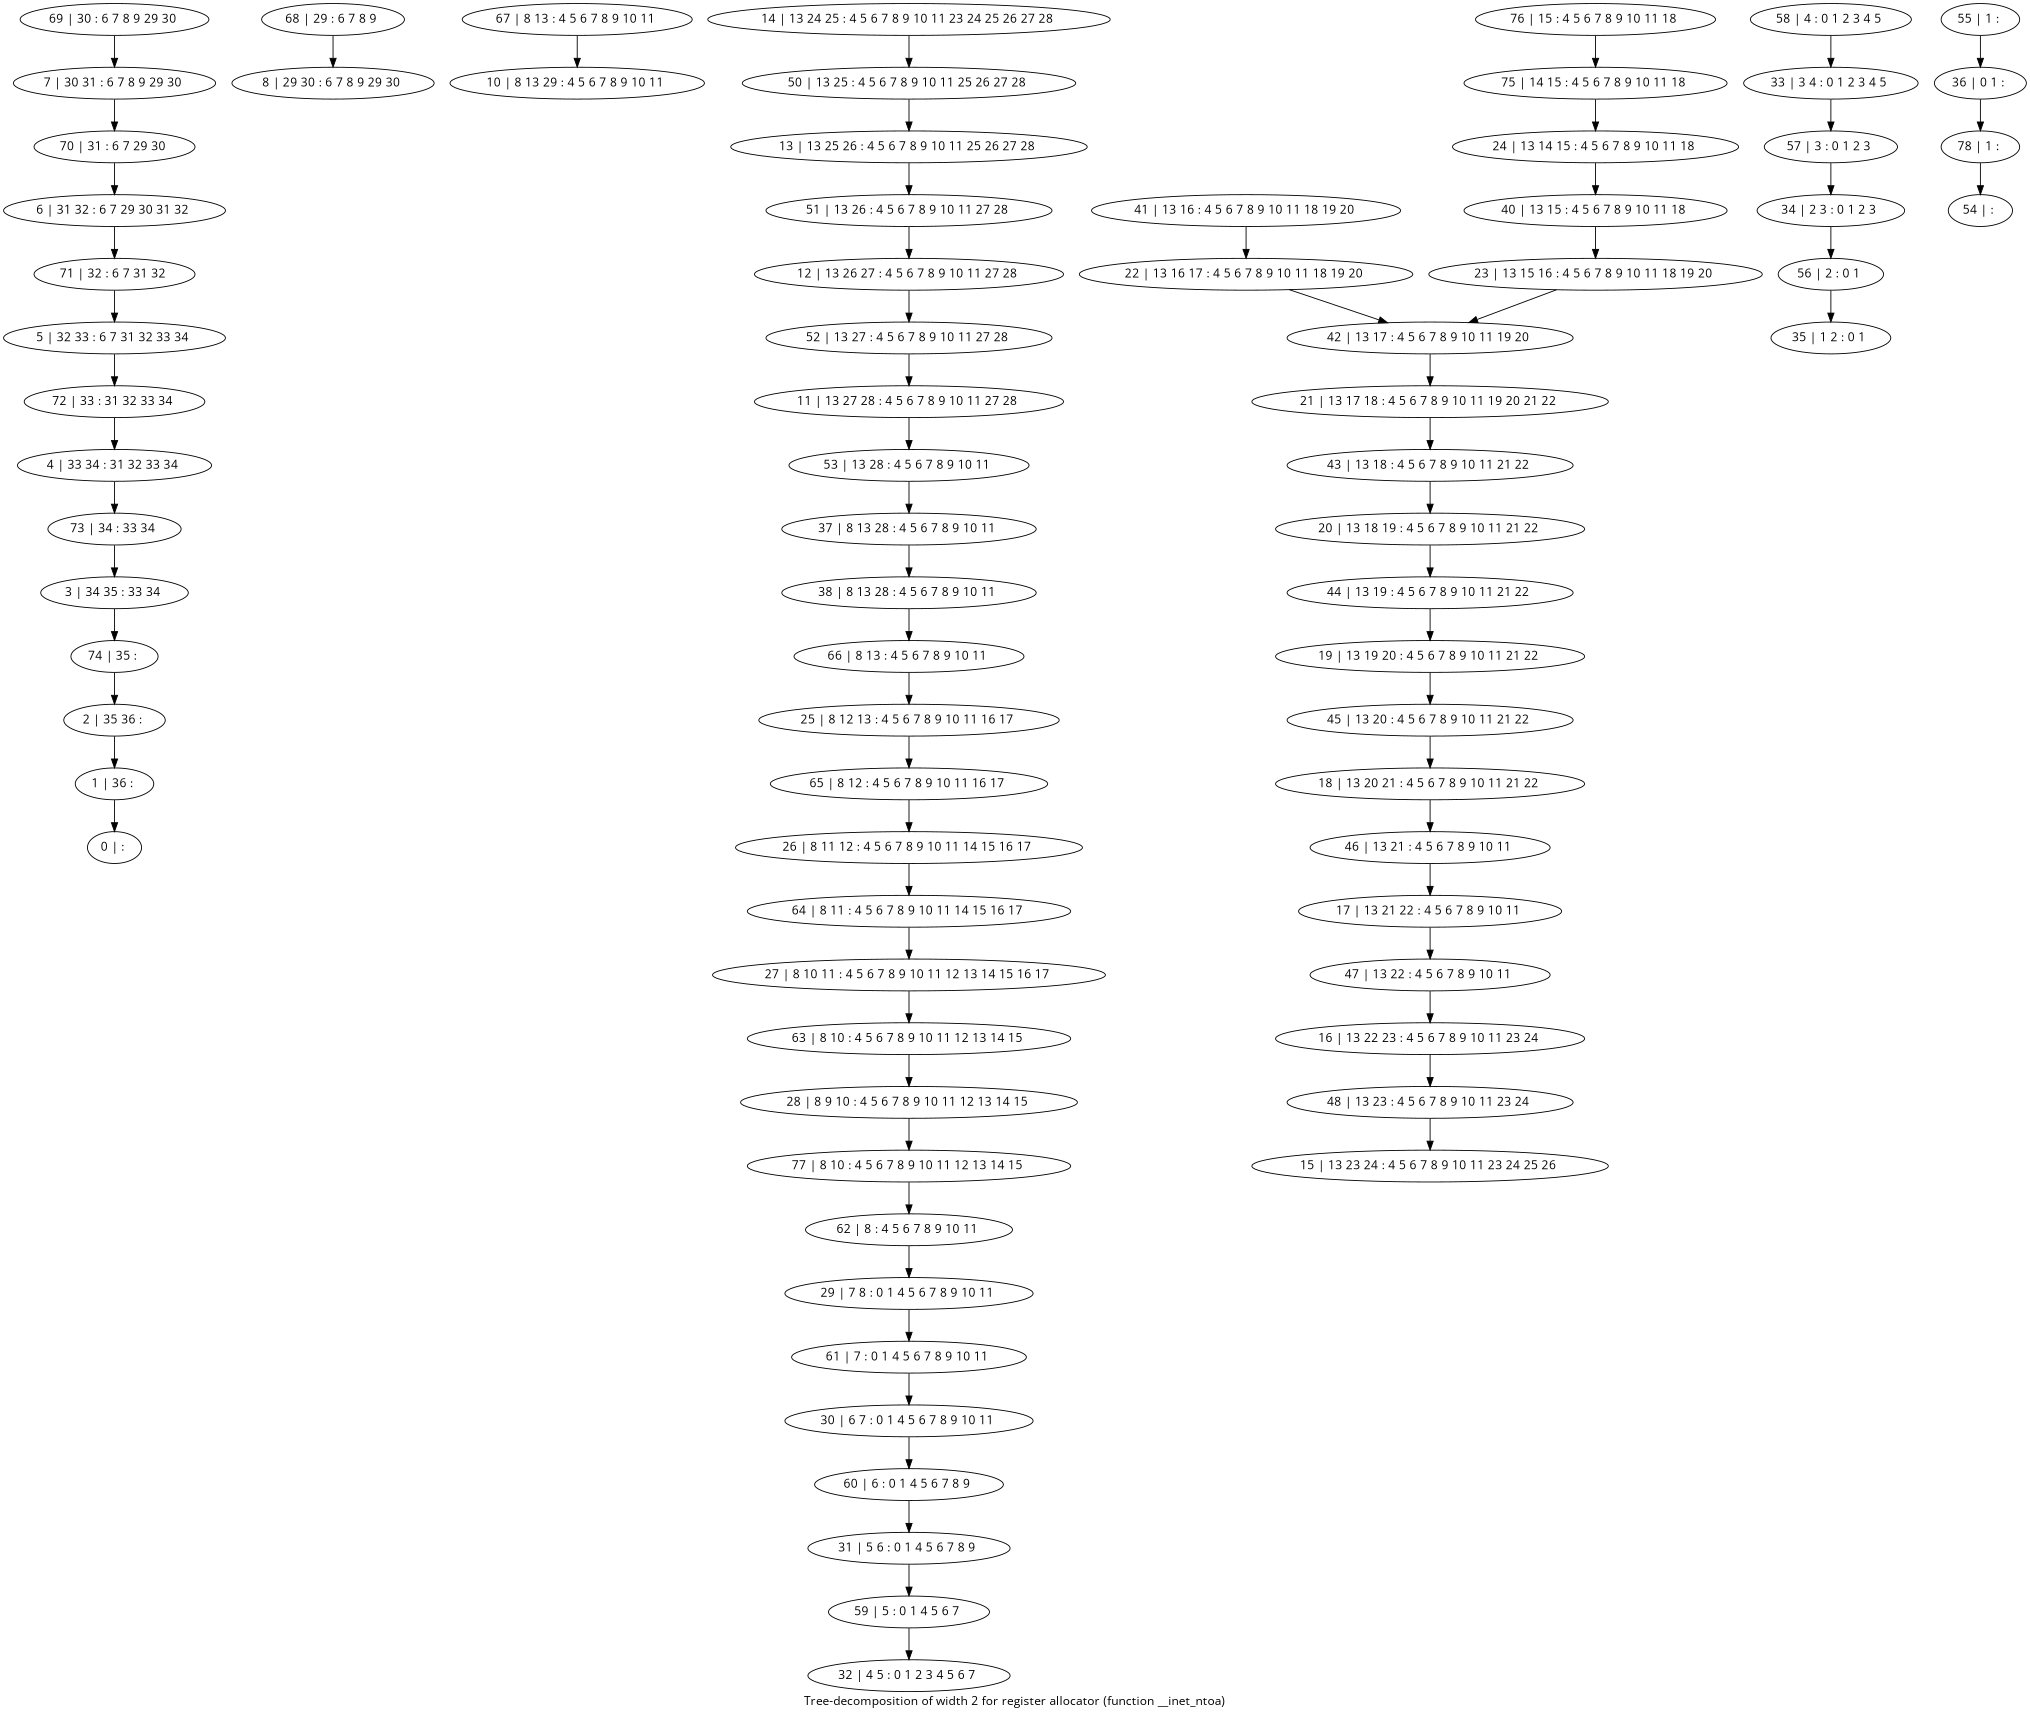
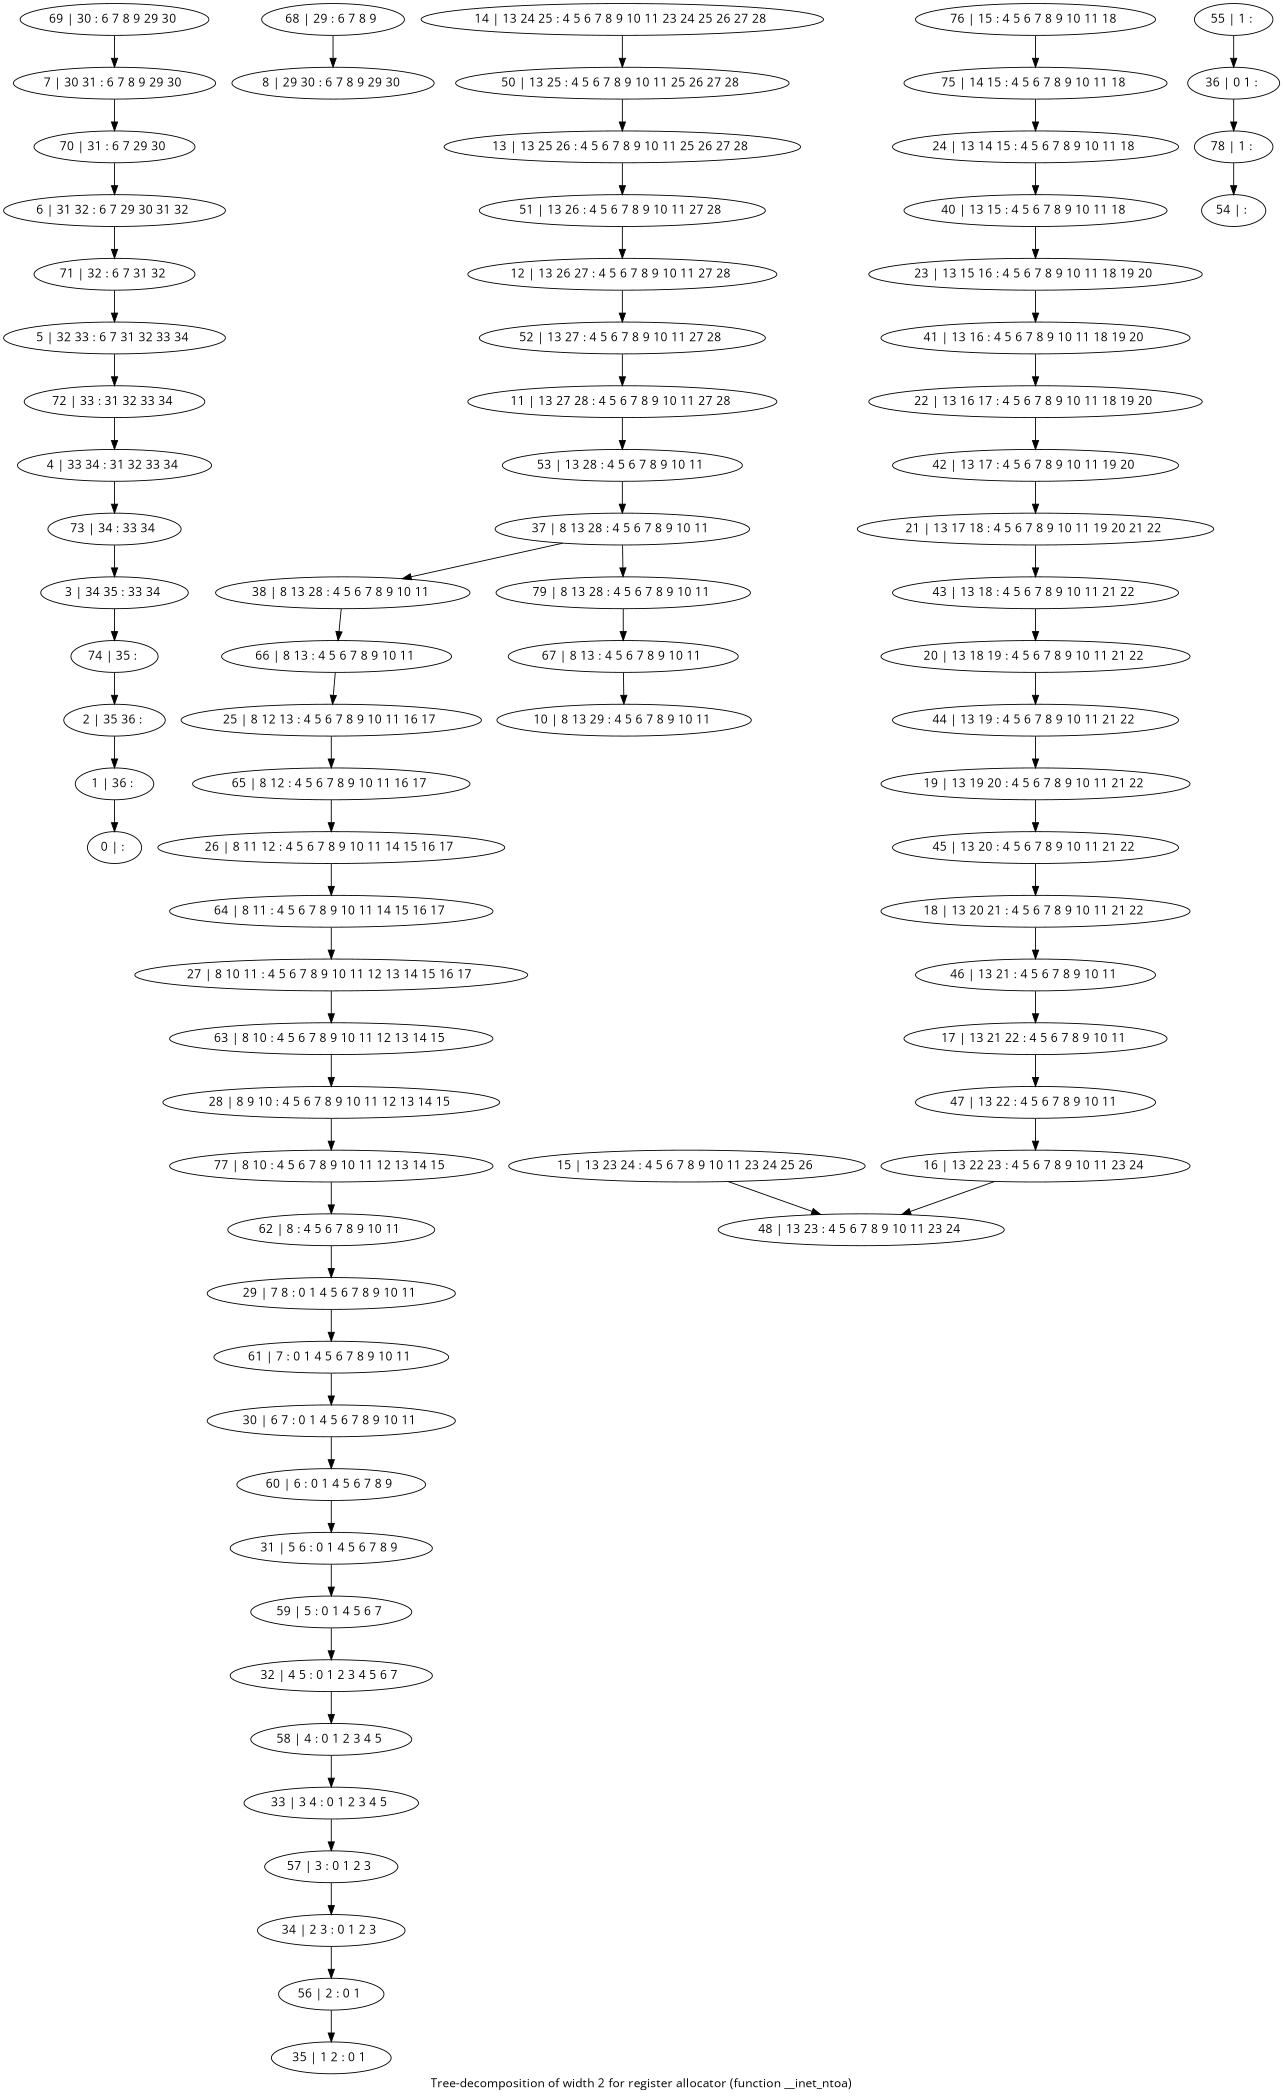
edge "23 | 13 15 16 : 4 5 6 7 8 9 10 11 18 19 20" -> "42 | 13 17 : 4 5 6 7 8 9 10 11 19 20": now "23 | 13 15 16 : 4 5 6 7 8 9 10 11 18 19 20" -> "41 | 13 16 : 4 5 6 7 8 9 10 11 18 19 20"
node "79 | 8 13 28 : 4 5 6 7 8 9 10 11": added
edge "48 | 13 23 : 4 5 6 7 8 9 10 11 23 24" -> "15 | 13 23 24 : 4 5 6 7 8 9 10 11 23 24 25 26": reversed
edge "32 | 4 5 : 0 1 2 3 4 5 6 7" -> "58 | 4 : 0 1 2 3 4 5": added
